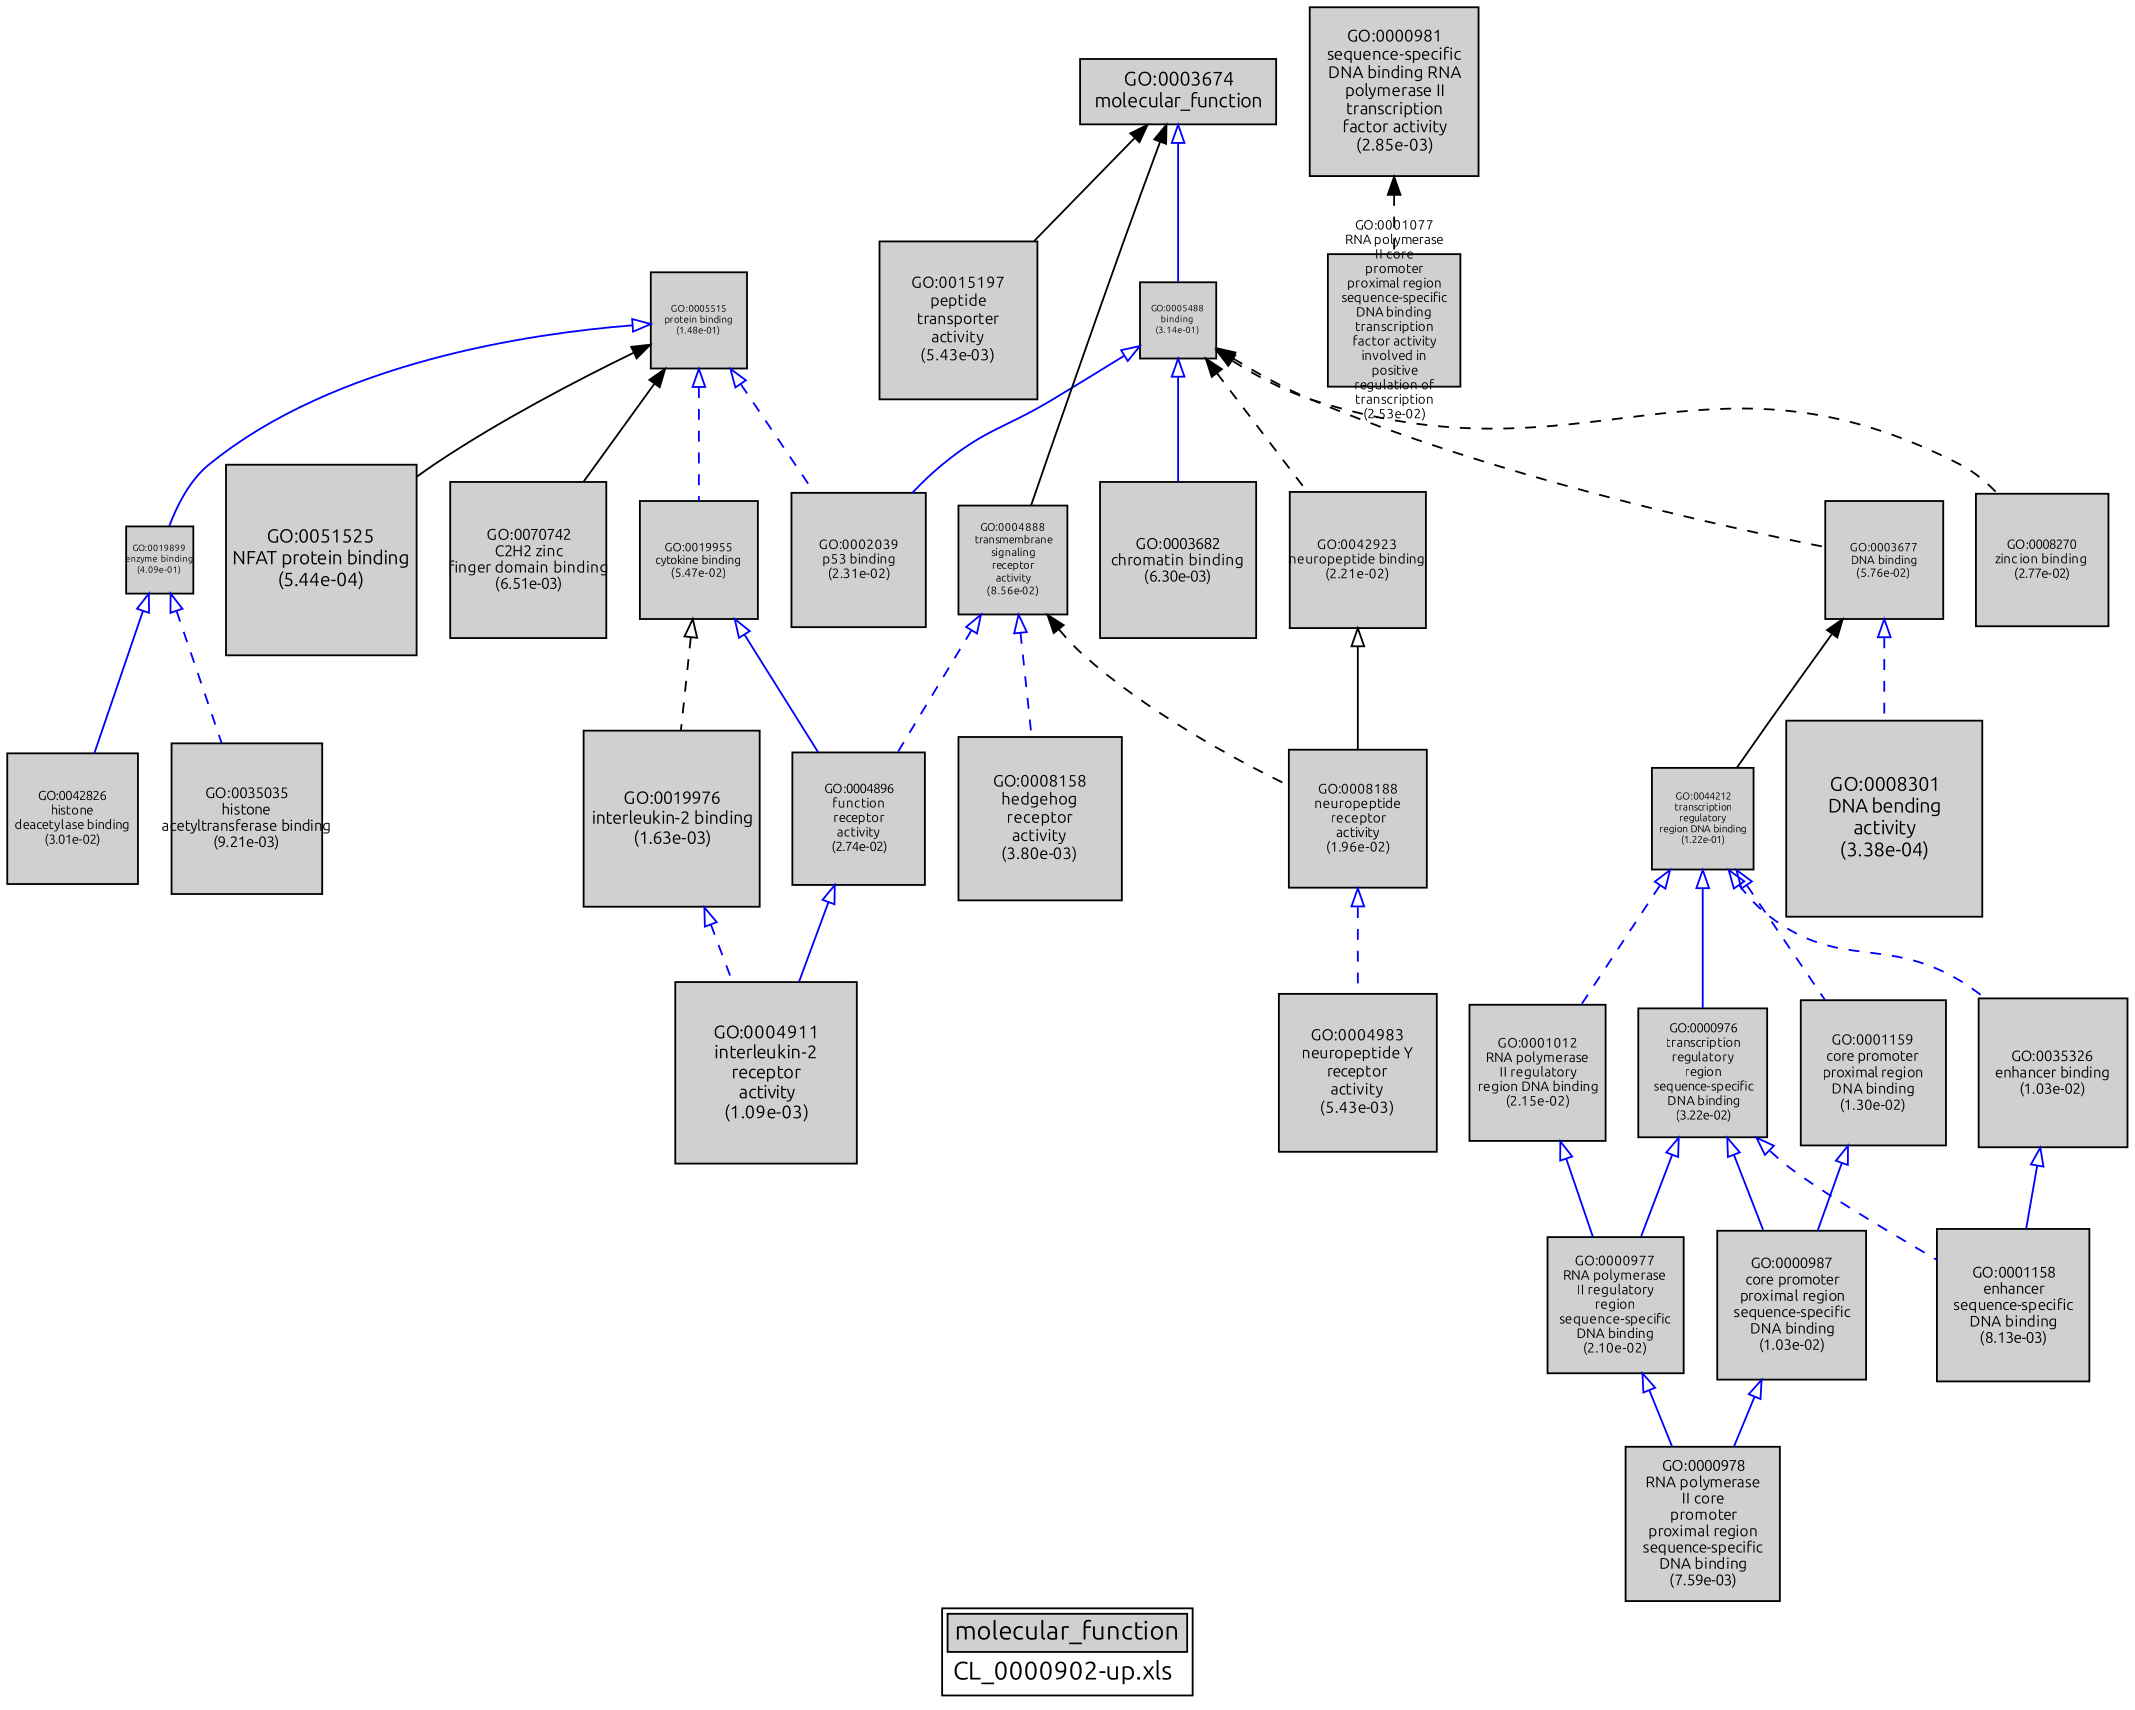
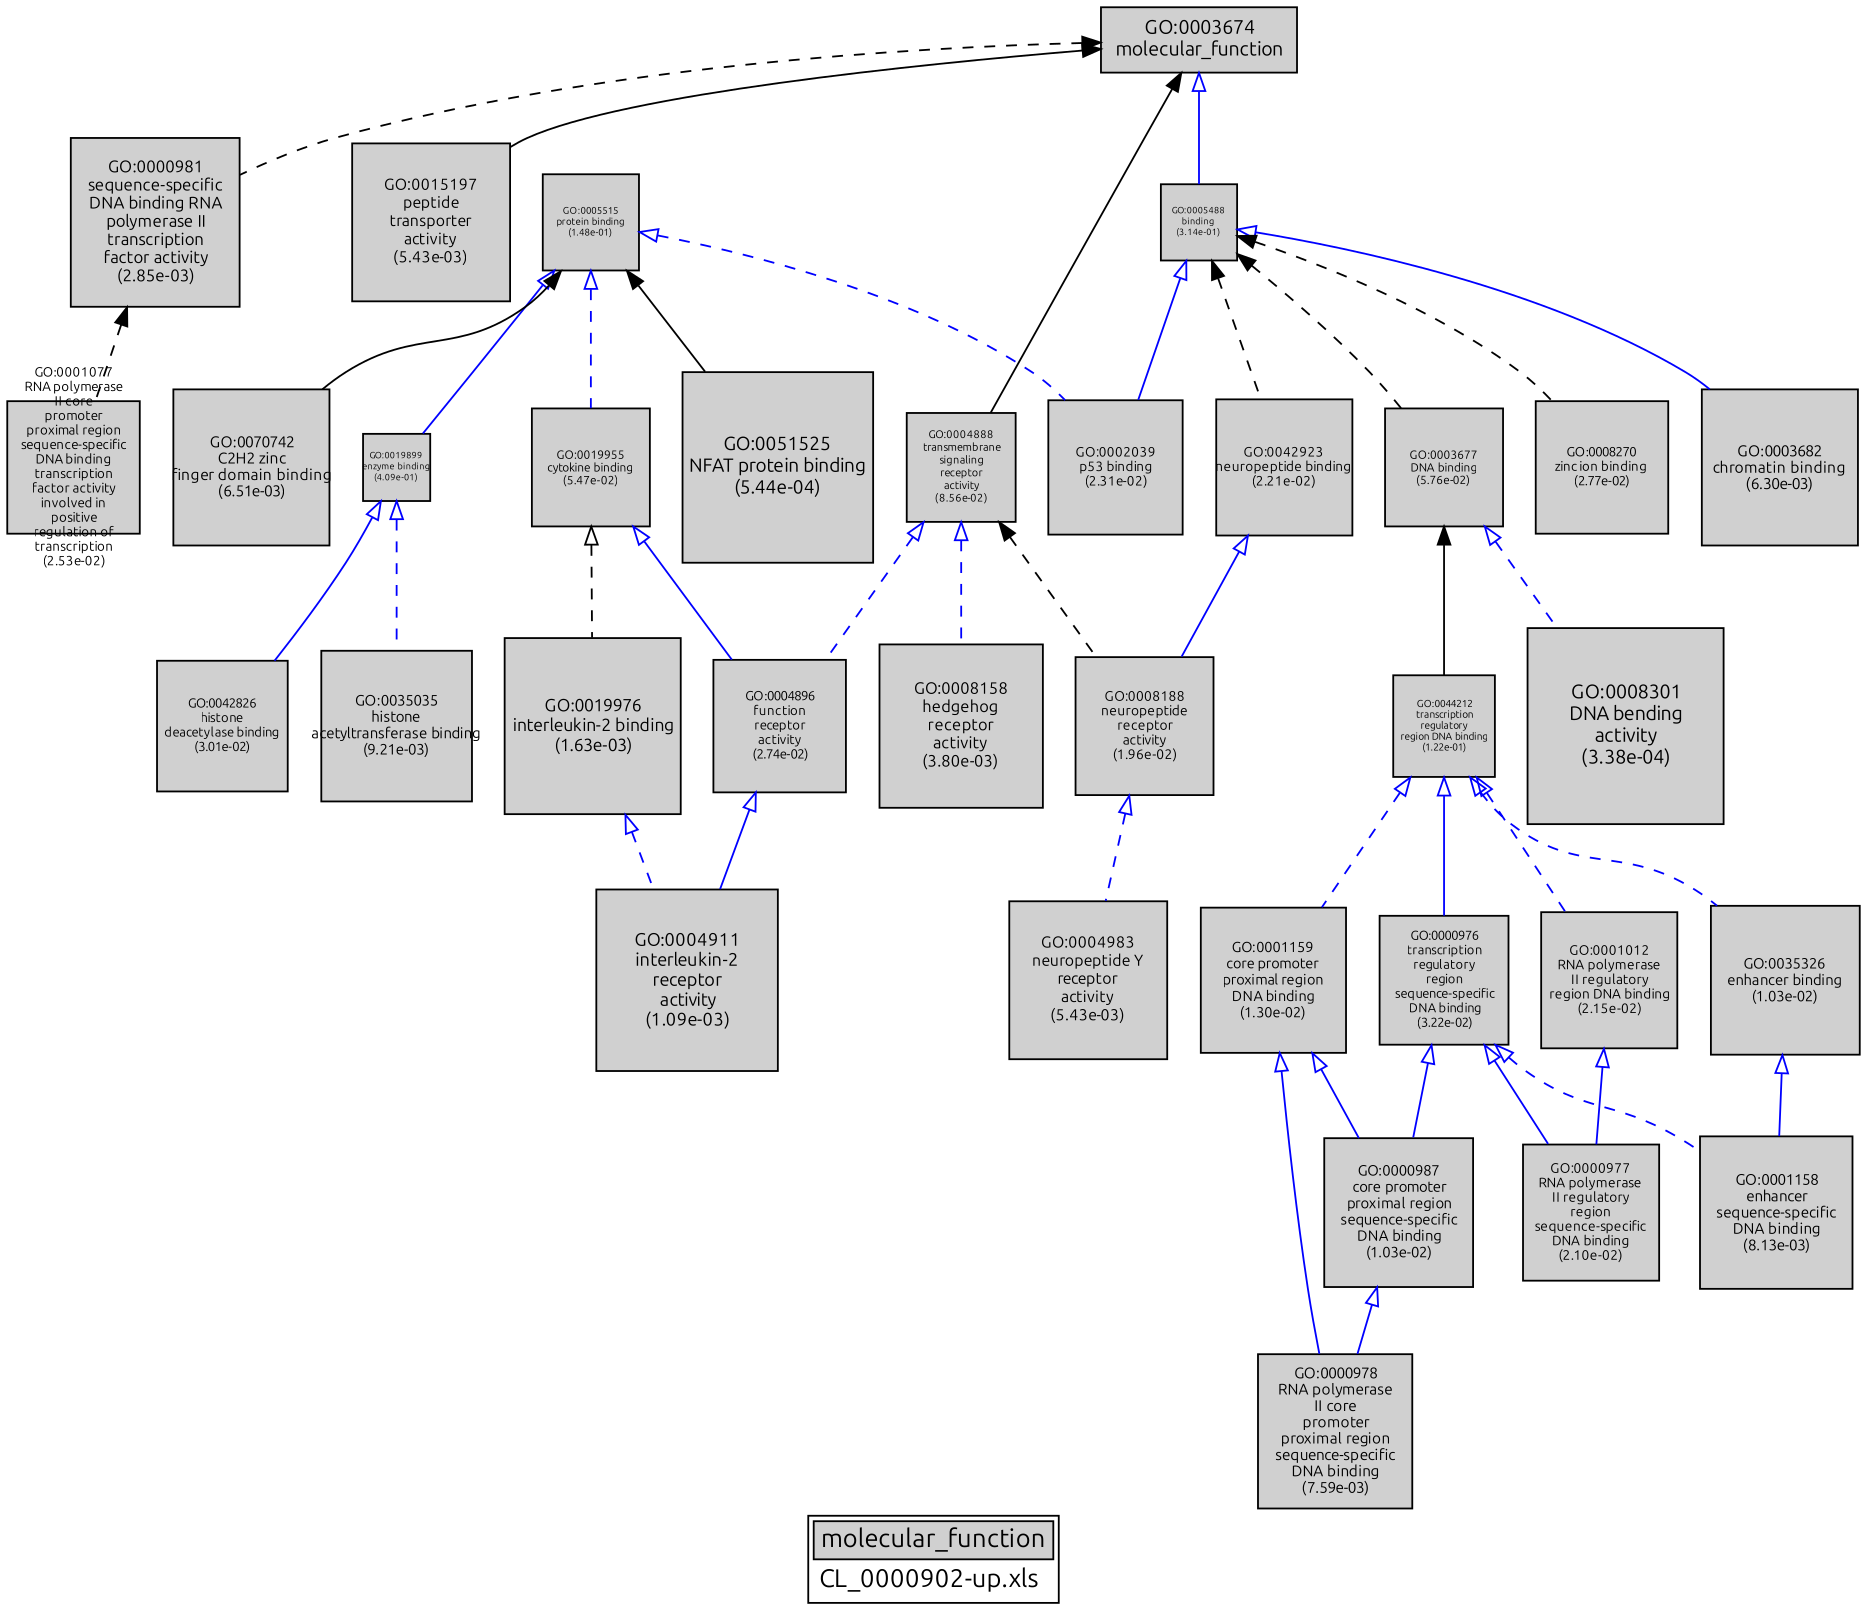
edge "GO:0000981" -> "GO:0003674": added
edge "GO:0008188" -> "GO:0042923": color black -> blue
edge "GO:0000978" -> "GO:0000977": now "GO:0000978" -> "GO:0001159"
